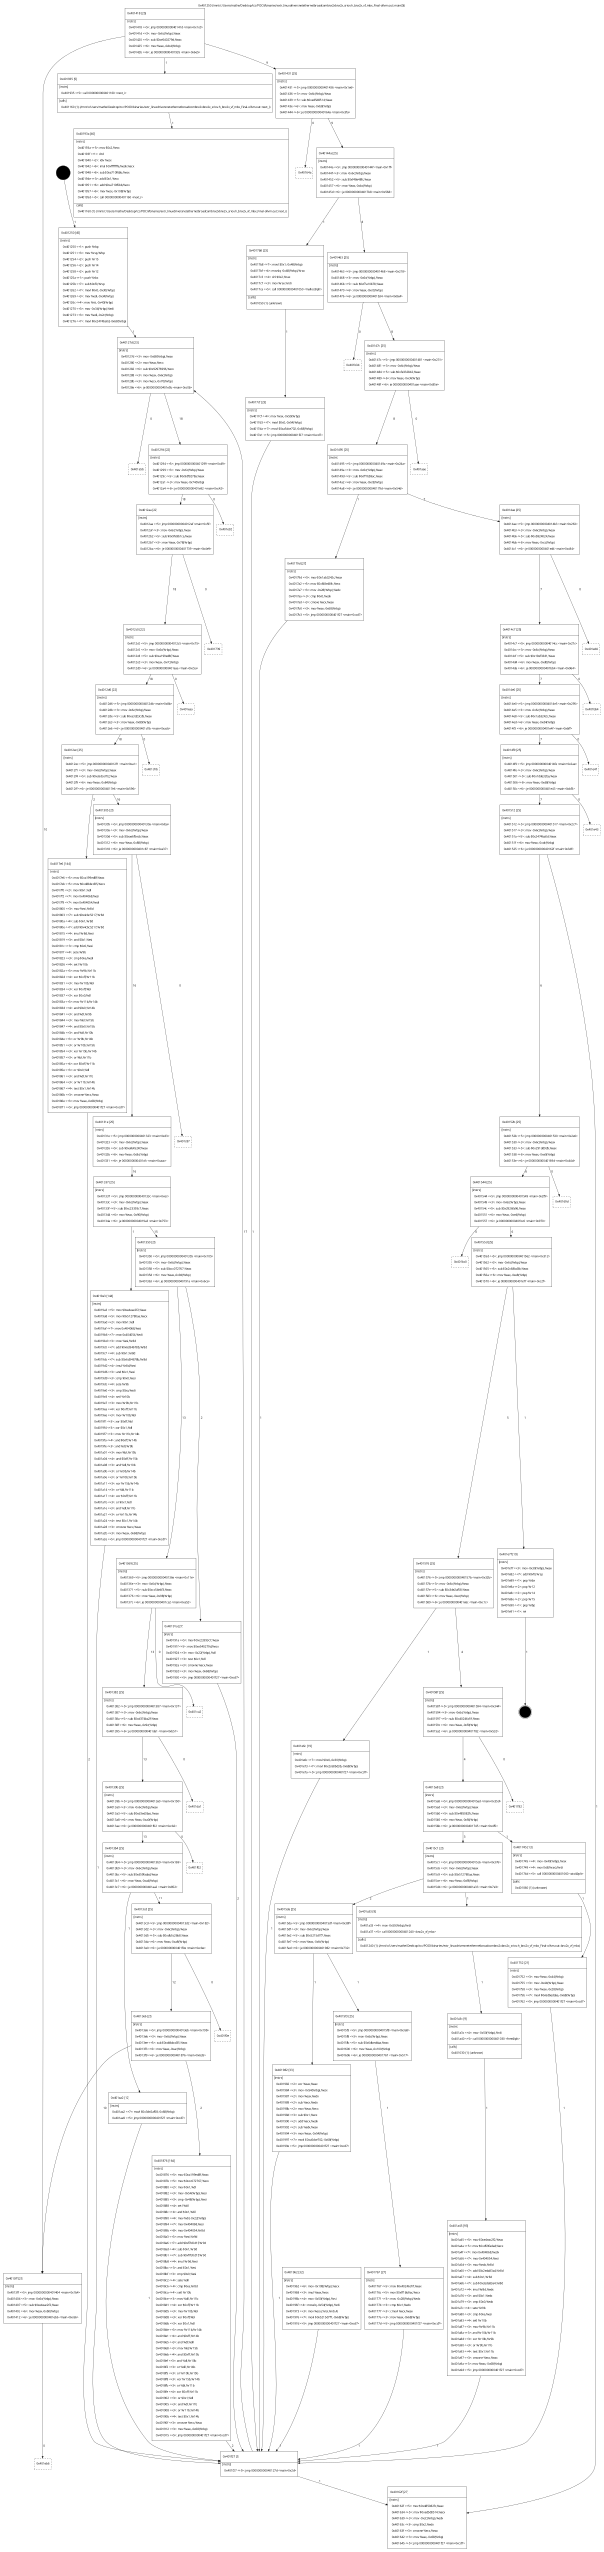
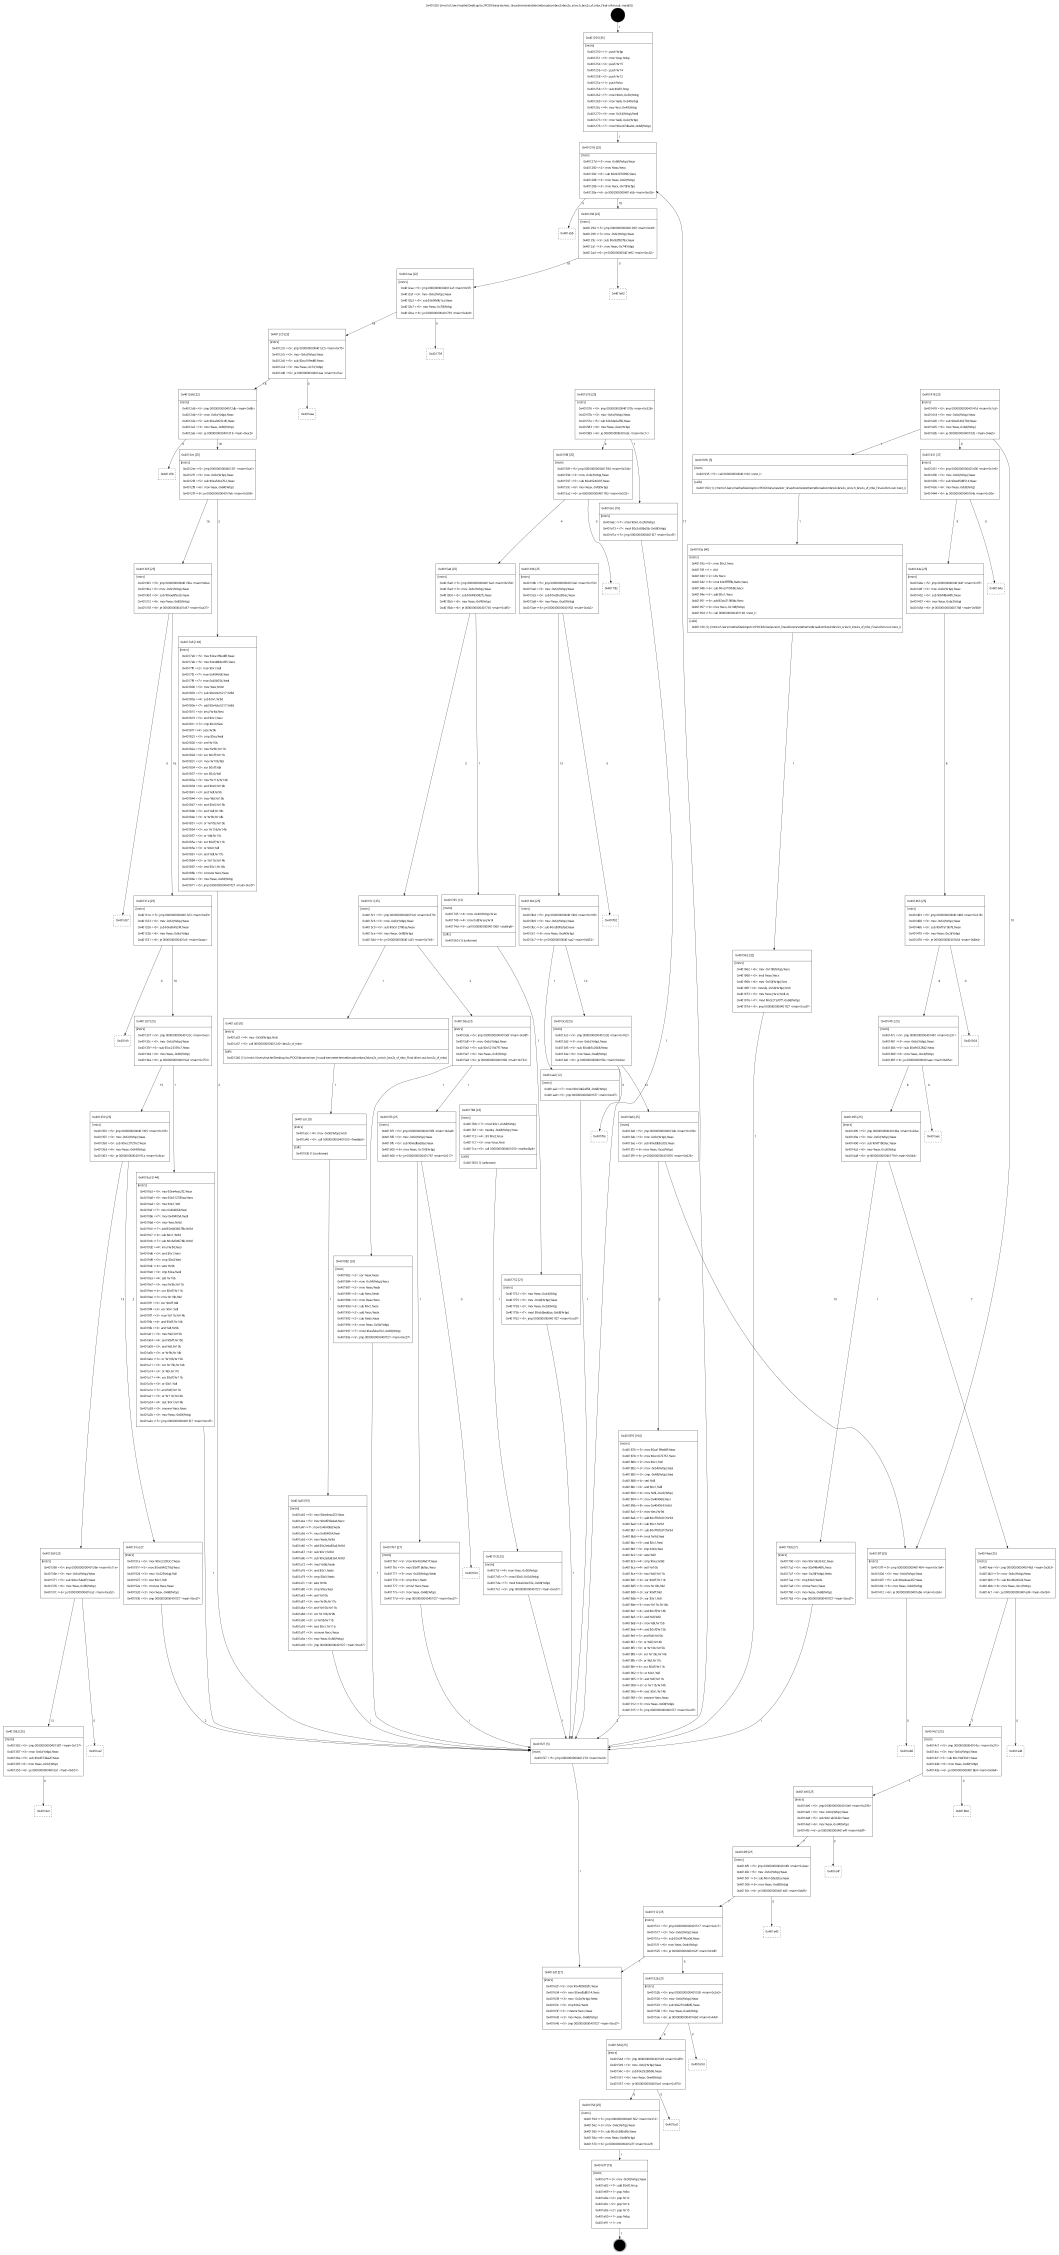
edge "0x40144a [25]" -> "0x4017b8 [23]": removed, label "1"
edge "0x40193a [40]" -> "0x401962 [32]": added, label "1"
node "0x401cfc": added
edge "0x40155d [25]" -> "0x401576 [25]": removed, label "5"
node "0x40160c": added
edge "0x401382 [25]" -> "0x40139b [25]": removed, label "13"
